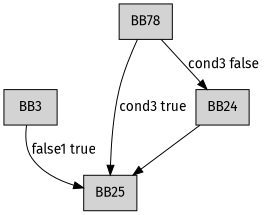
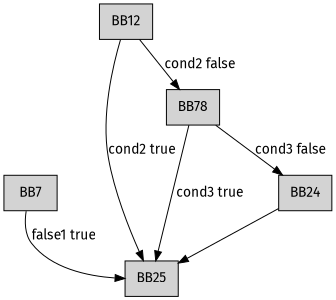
node "BB12": added
node "BB3": label "BB3" -> "BB7"
